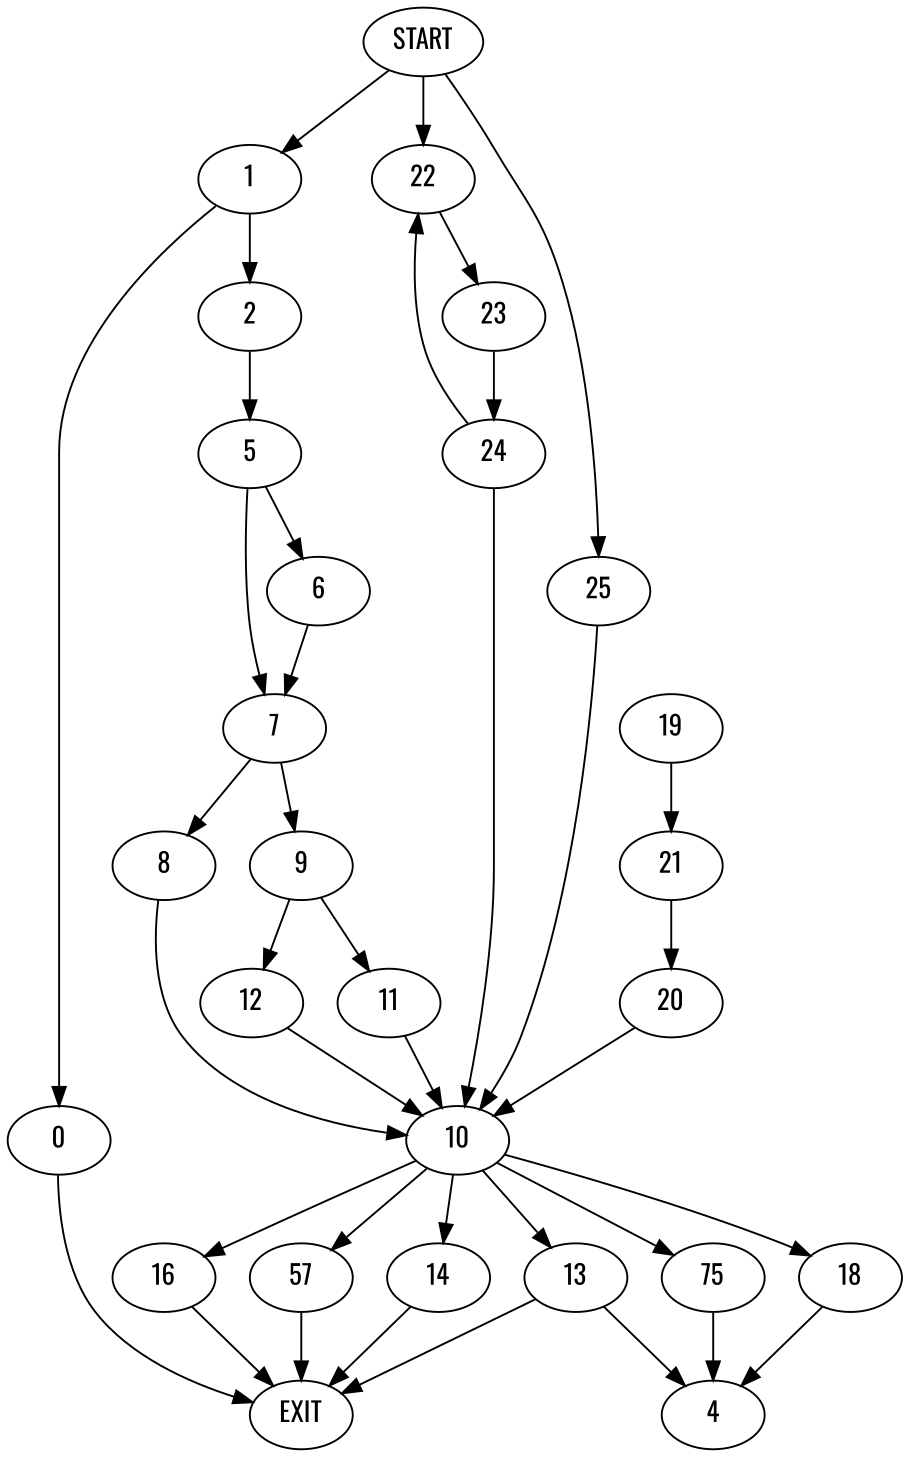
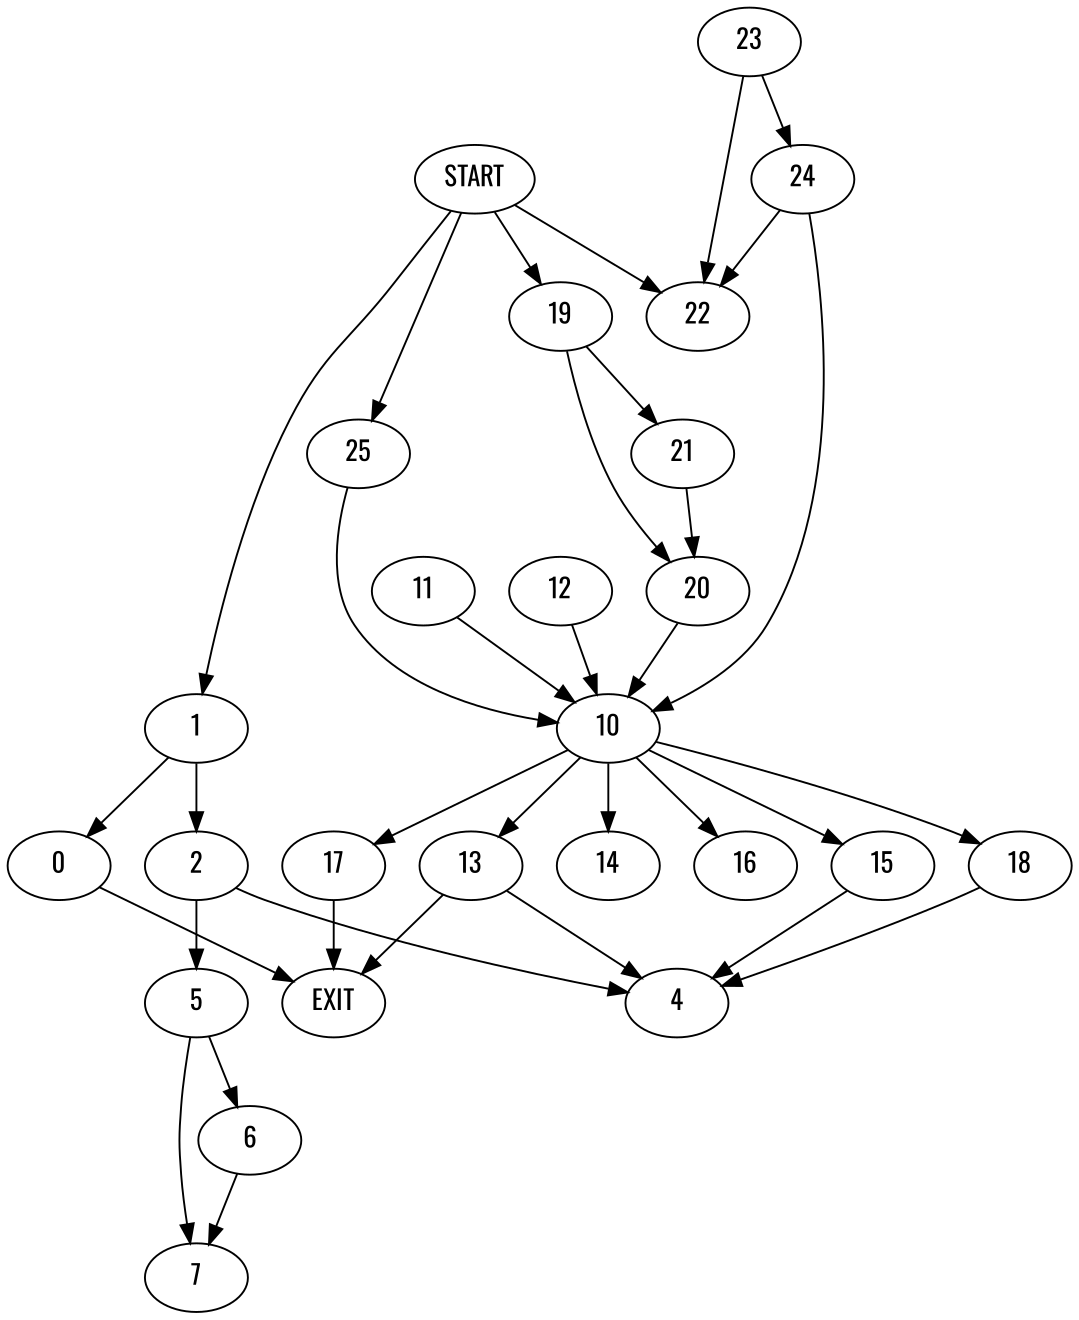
edge "22" -> "23": reversed
edge "START" -> "19": added
edge "19" -> "20": added
node "8": removed
node "9": removed
edge "2" -> "4": added
node "57": label "57" -> "17"
node "75": label "75" -> "15"
edge "16" -> "EXIT": removed
edge "14" -> "EXIT": removed
